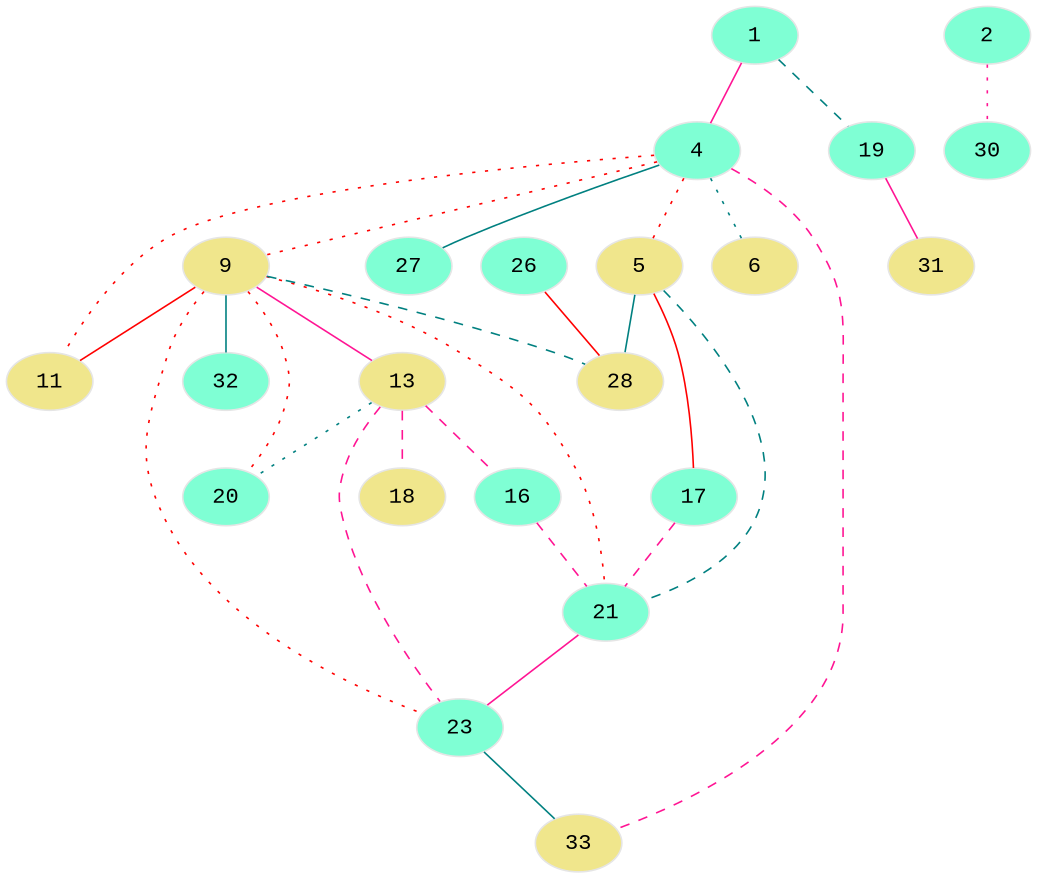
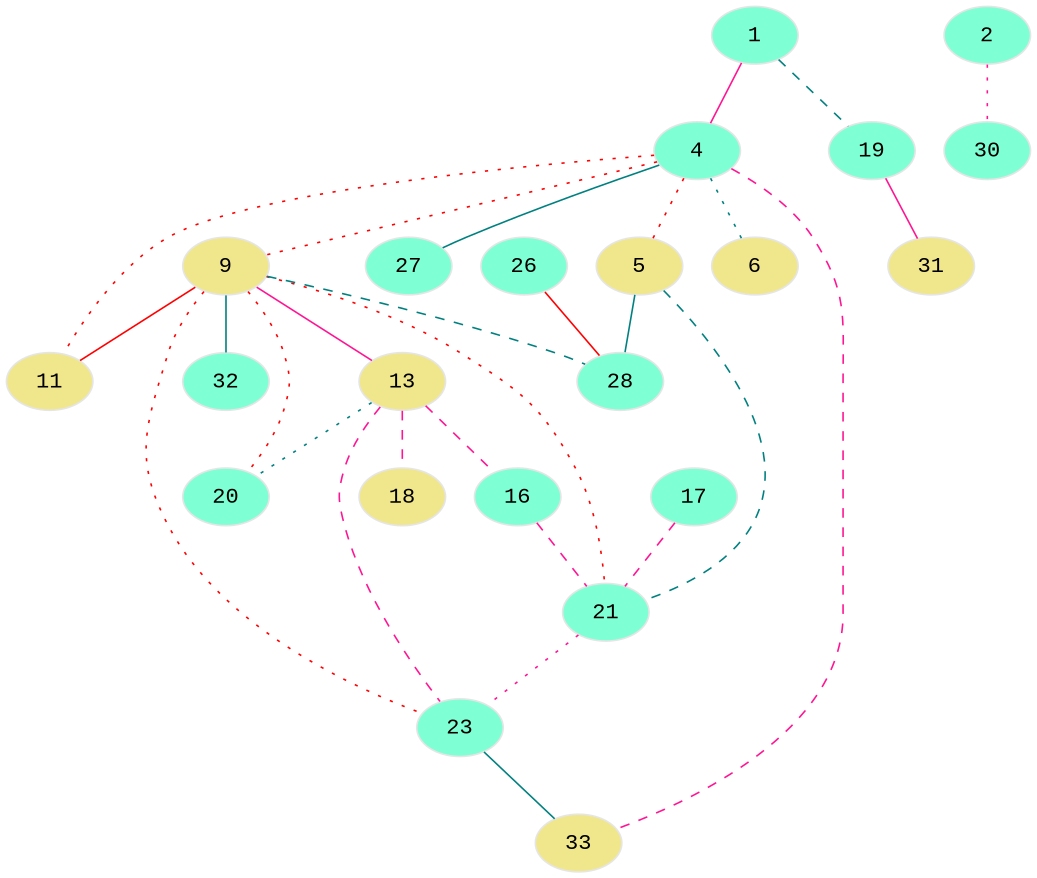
edge "5" -- "17": removed
node "28": fillcolor khaki -> aquamarine
edge "21" -- "23": style solid -> dotted
